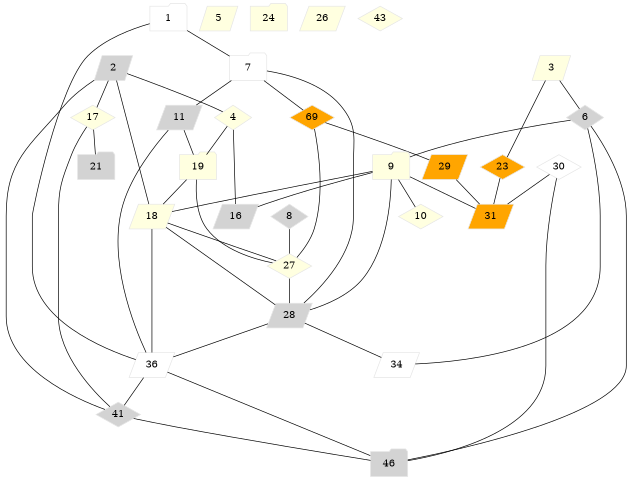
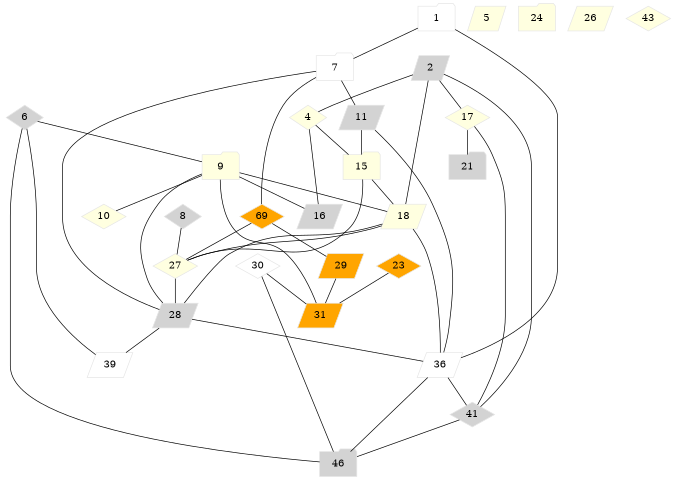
node "3": removed
node "19": label "19" -> "15"
node "34": label "34" -> "39"
